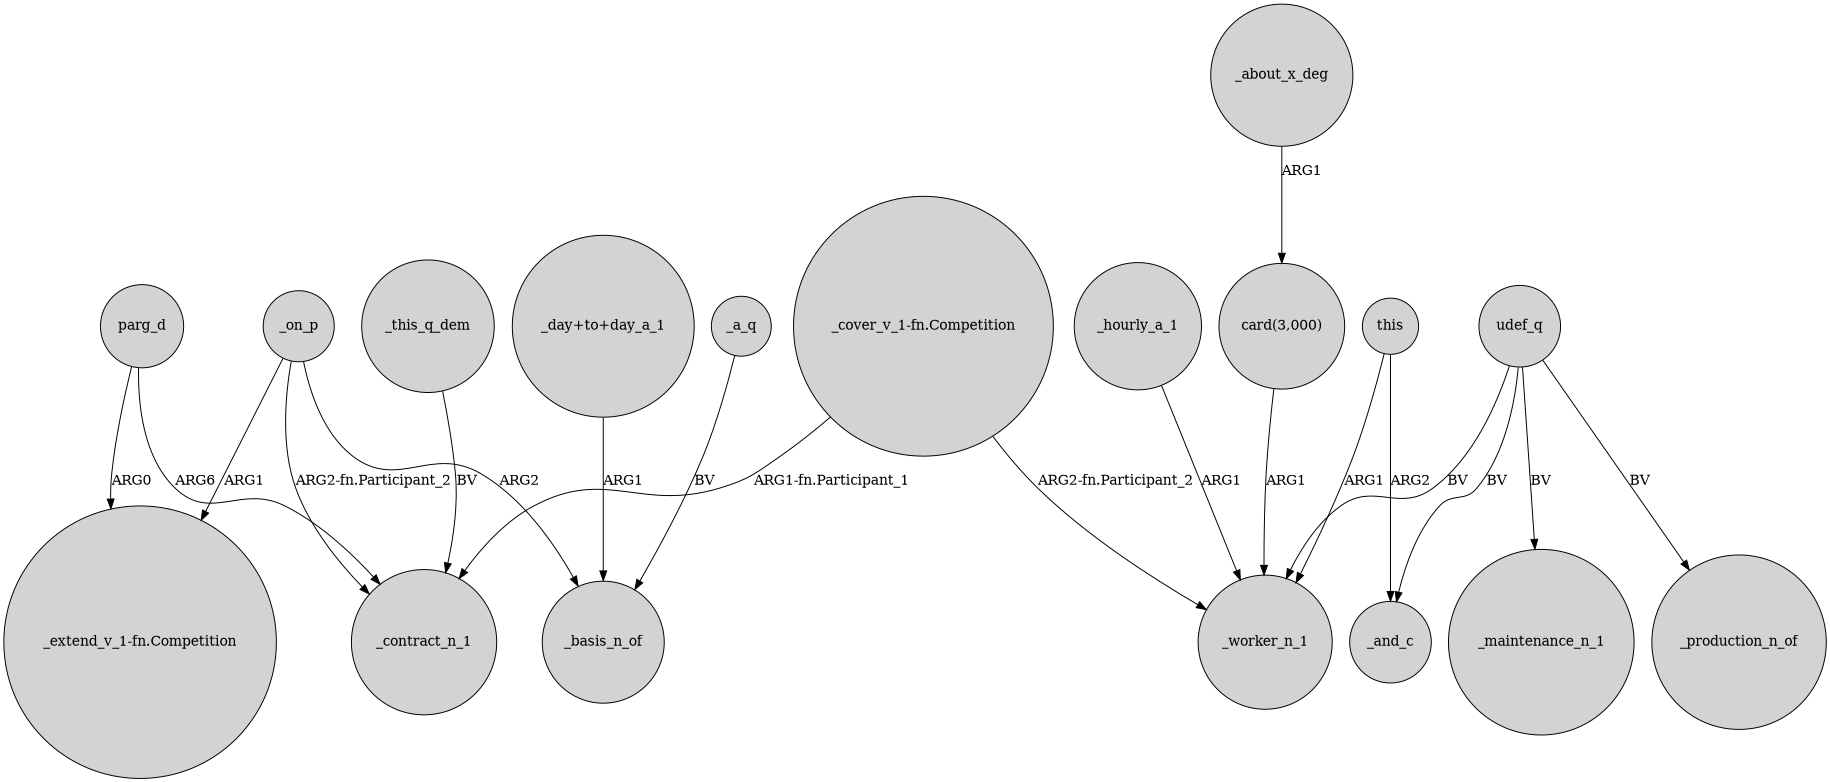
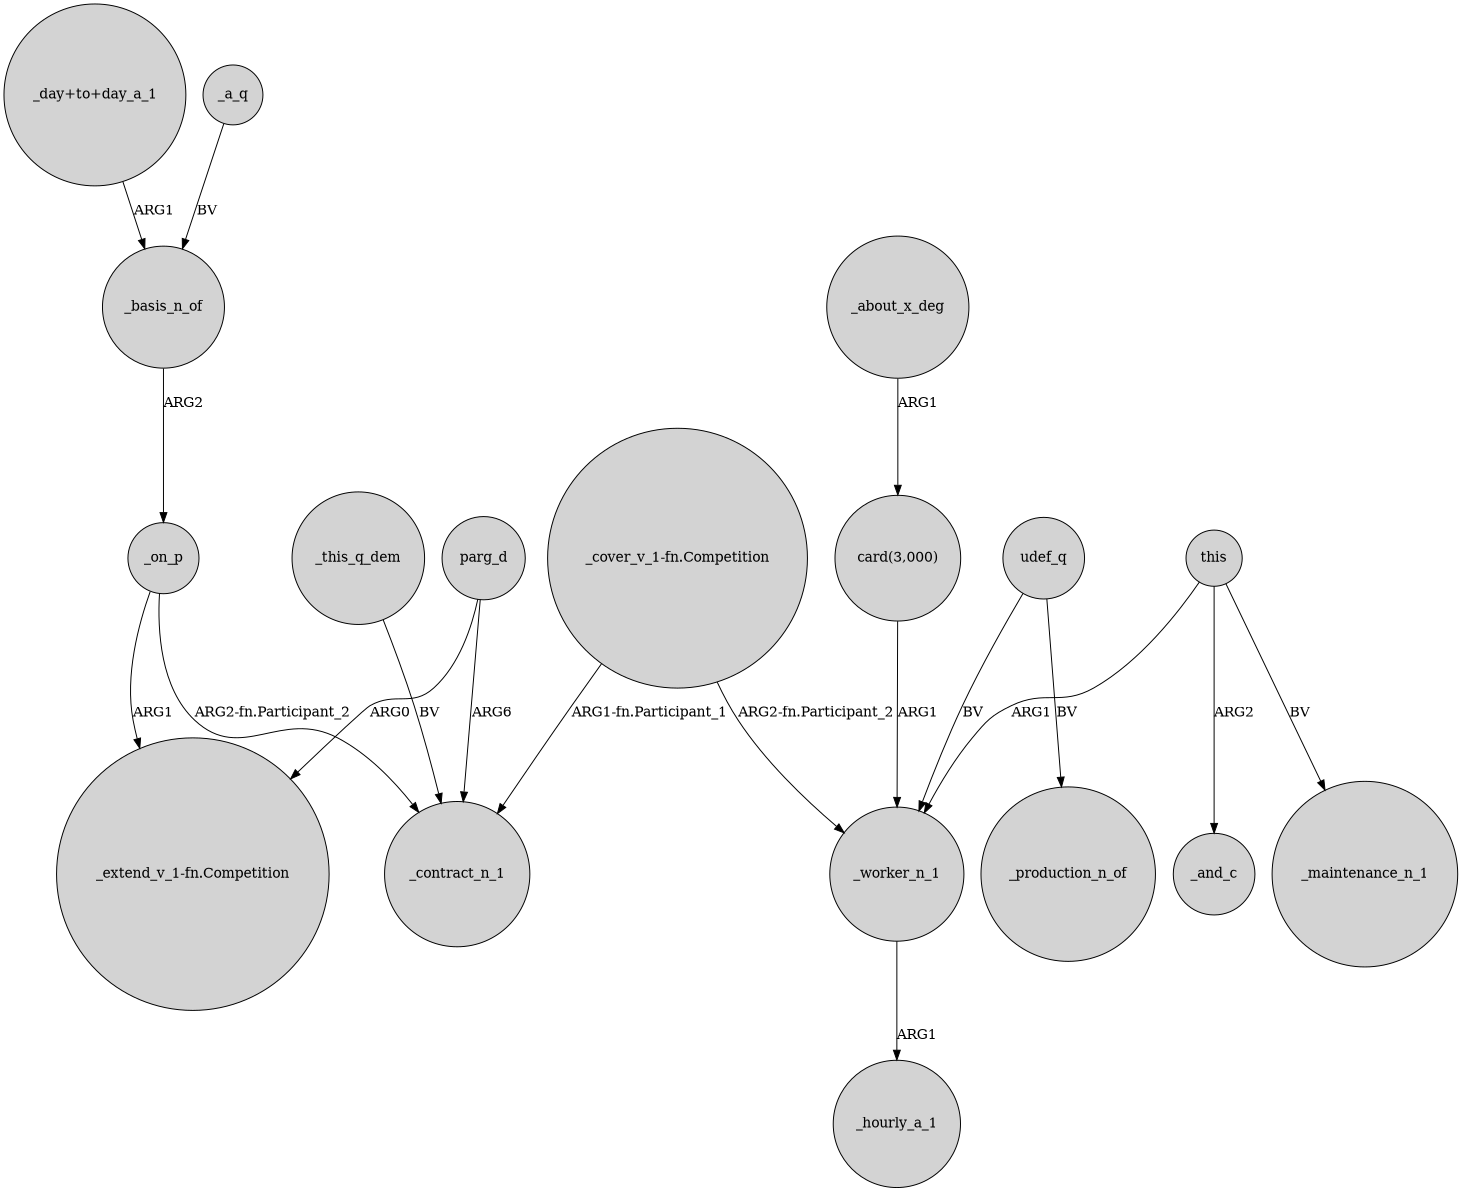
edge "udef_q" -> "_maintenance_n_1": now "this" -> "_maintenance_n_1"
edge "_on_p" -> "_basis_n_of": reversed
edge "_hourly_a_1" -> "_worker_n_1": reversed
edge "udef_q" -> "_and_c": removed, label "BV"
